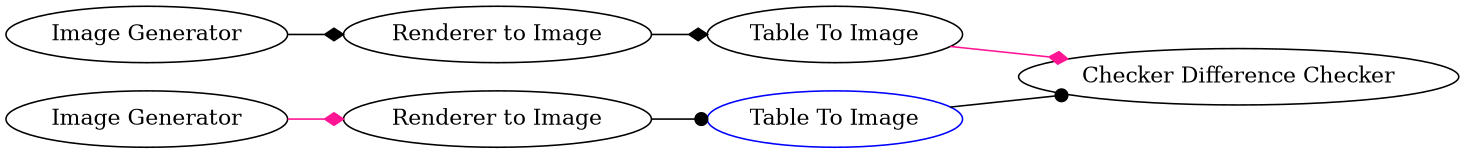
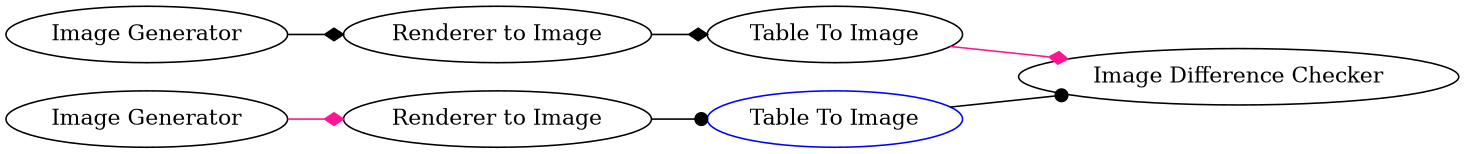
node "Checker Difference Checker": label "Checker Difference Checker" -> "Image Difference Checker"
